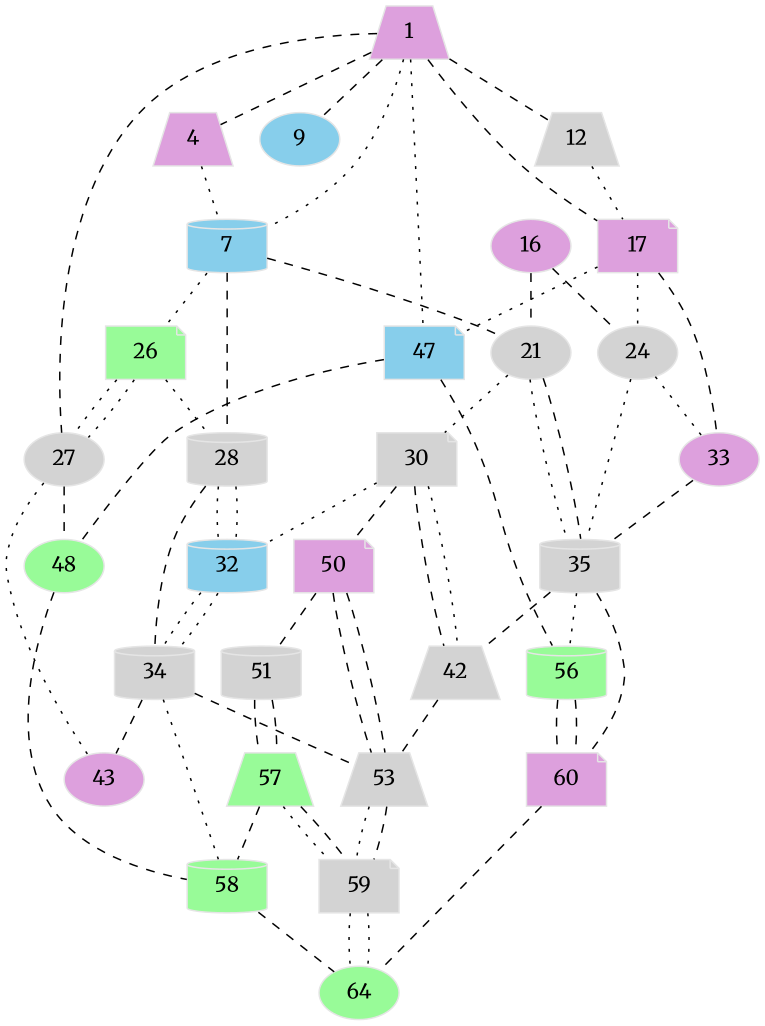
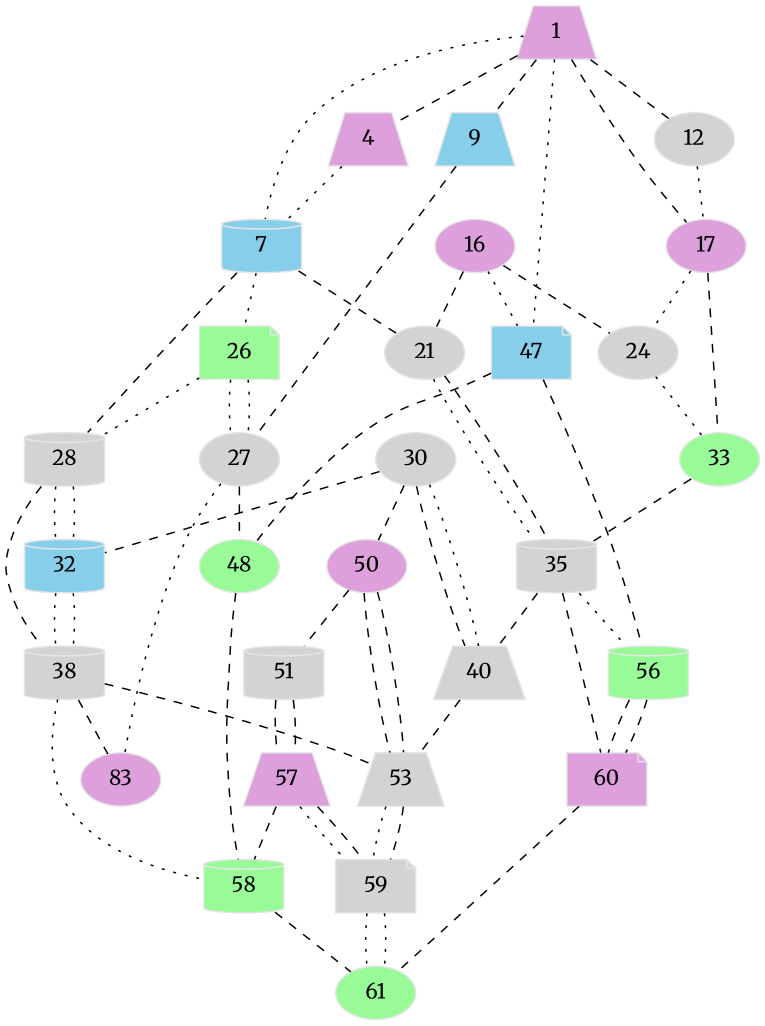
node "9": shape ellipse -> trapezium
node "12": shape trapezium -> ellipse
edge "1" -- "27": now "9" -- "27"
node "17": shape note -> ellipse
edge "17" -- "47": now "16" -- "47"
edge "21" -- "30": removed
node "30": shape note -> ellipse
edge "24" -- "35": removed
node "33": fillcolor plum -> palegreen
edge "30" -- "32": style dotted -> dashed
node "50": shape note -> ellipse
node "34": label "34" -> "38"
node "42": label "42" -> "40"
node "43": label "43" -> "83"
node "57": fillcolor palegreen -> plum
node "64": label "64" -> "61"
